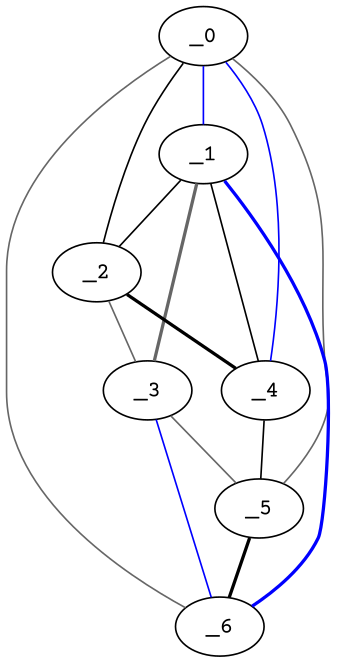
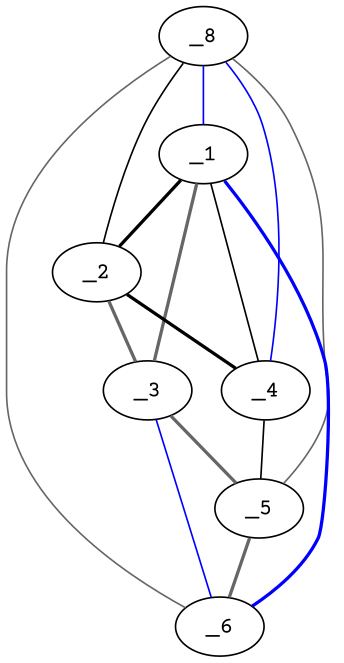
node "_0": label "_0" -> "_8"
edge "_1" -- "_2": style solid -> bold
edge "_2" -- "_3": style solid -> bold
edge "_3" -- "_5": style solid -> bold
edge "_5" -- "_6": color black -> gray40
